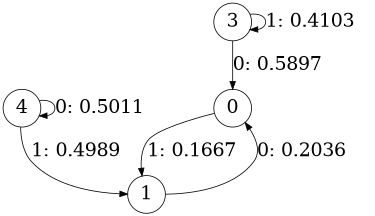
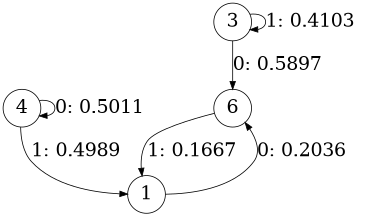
node "0": label "0" -> "6"
